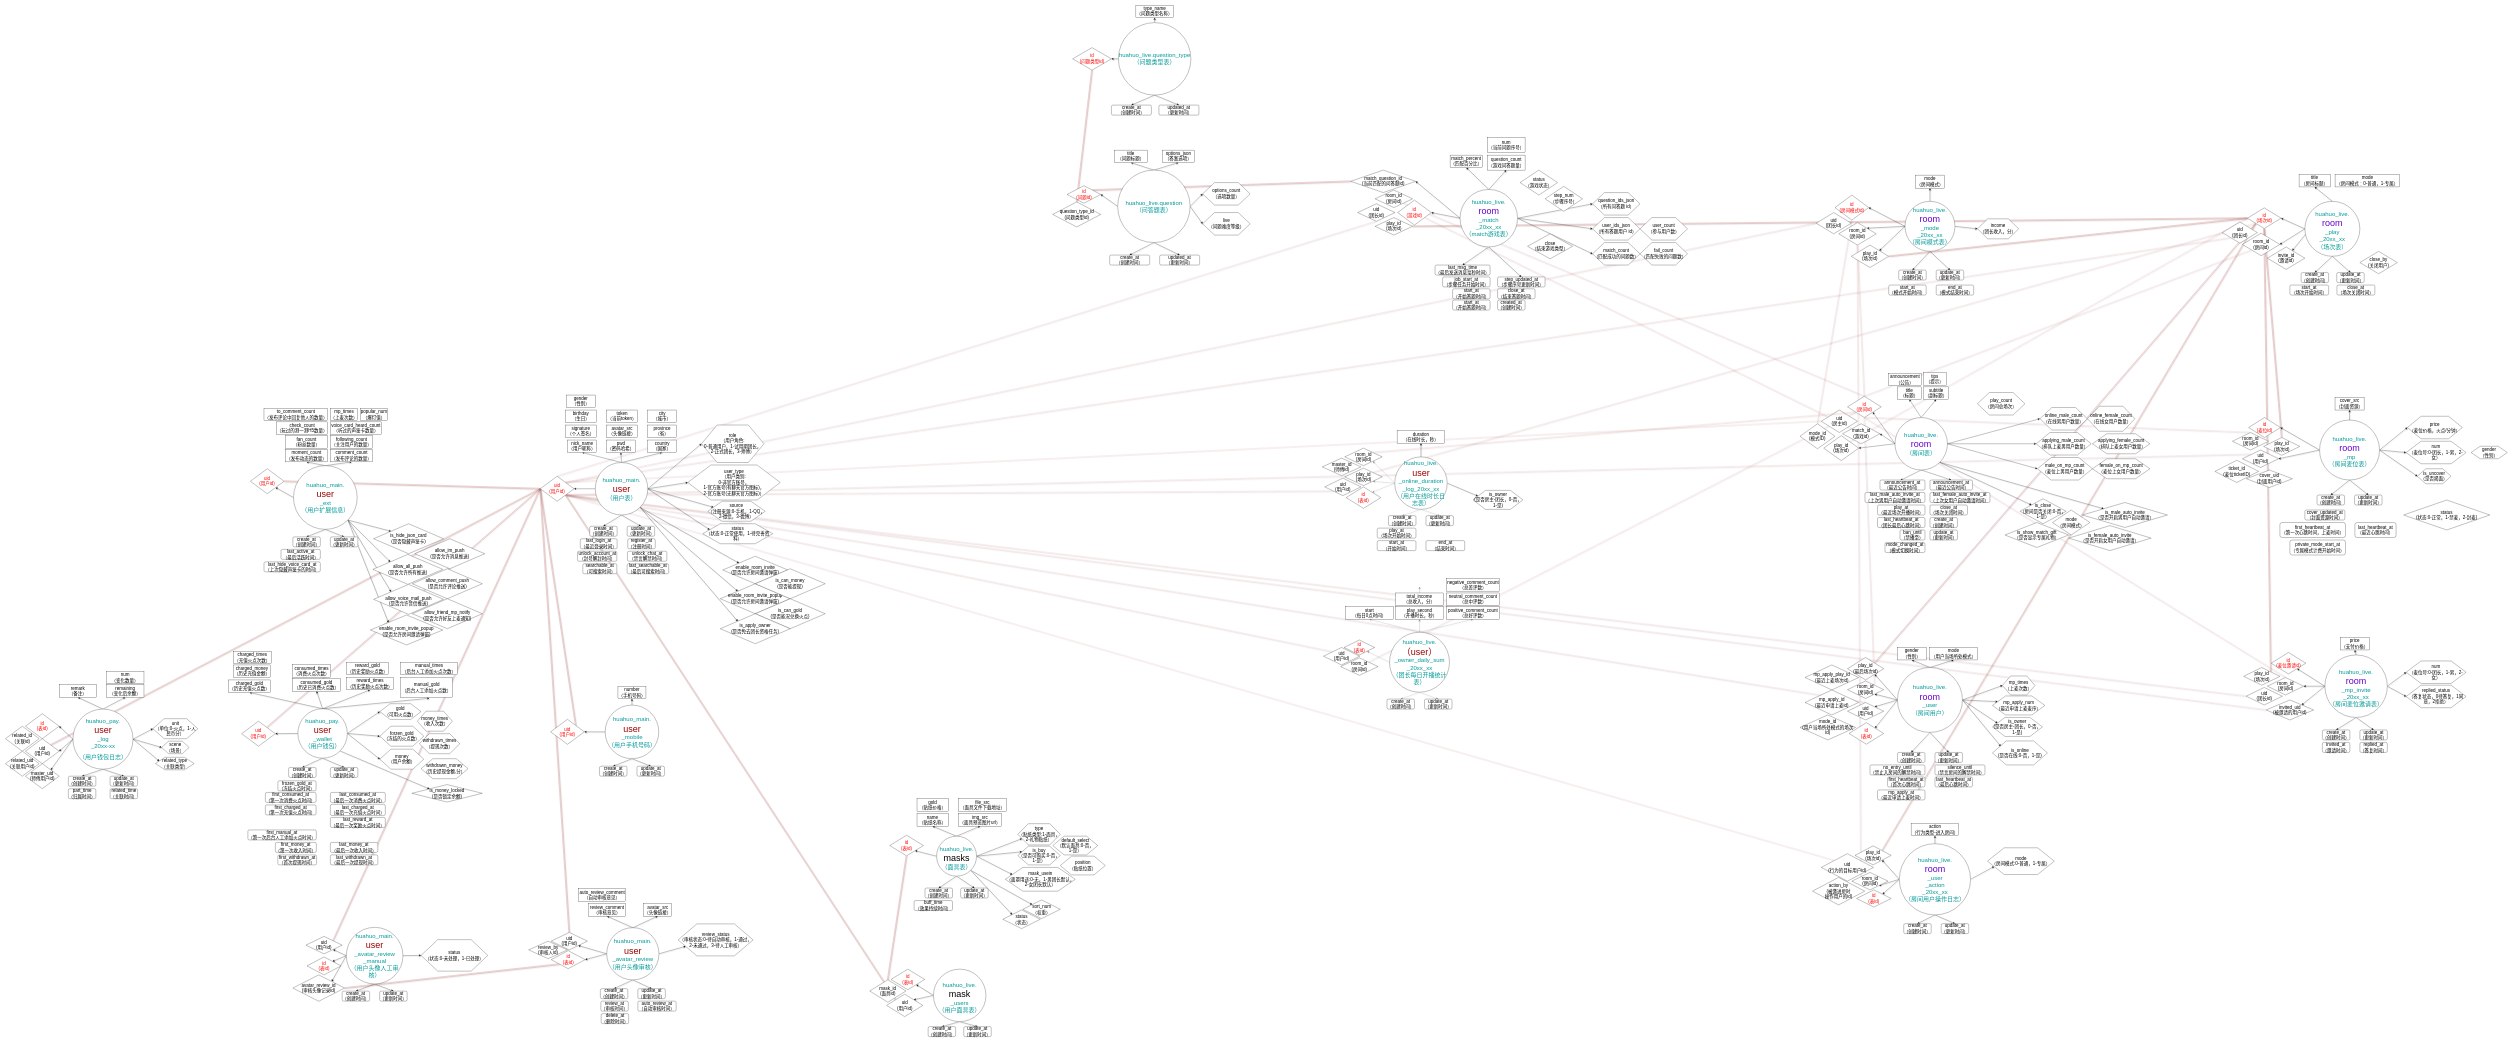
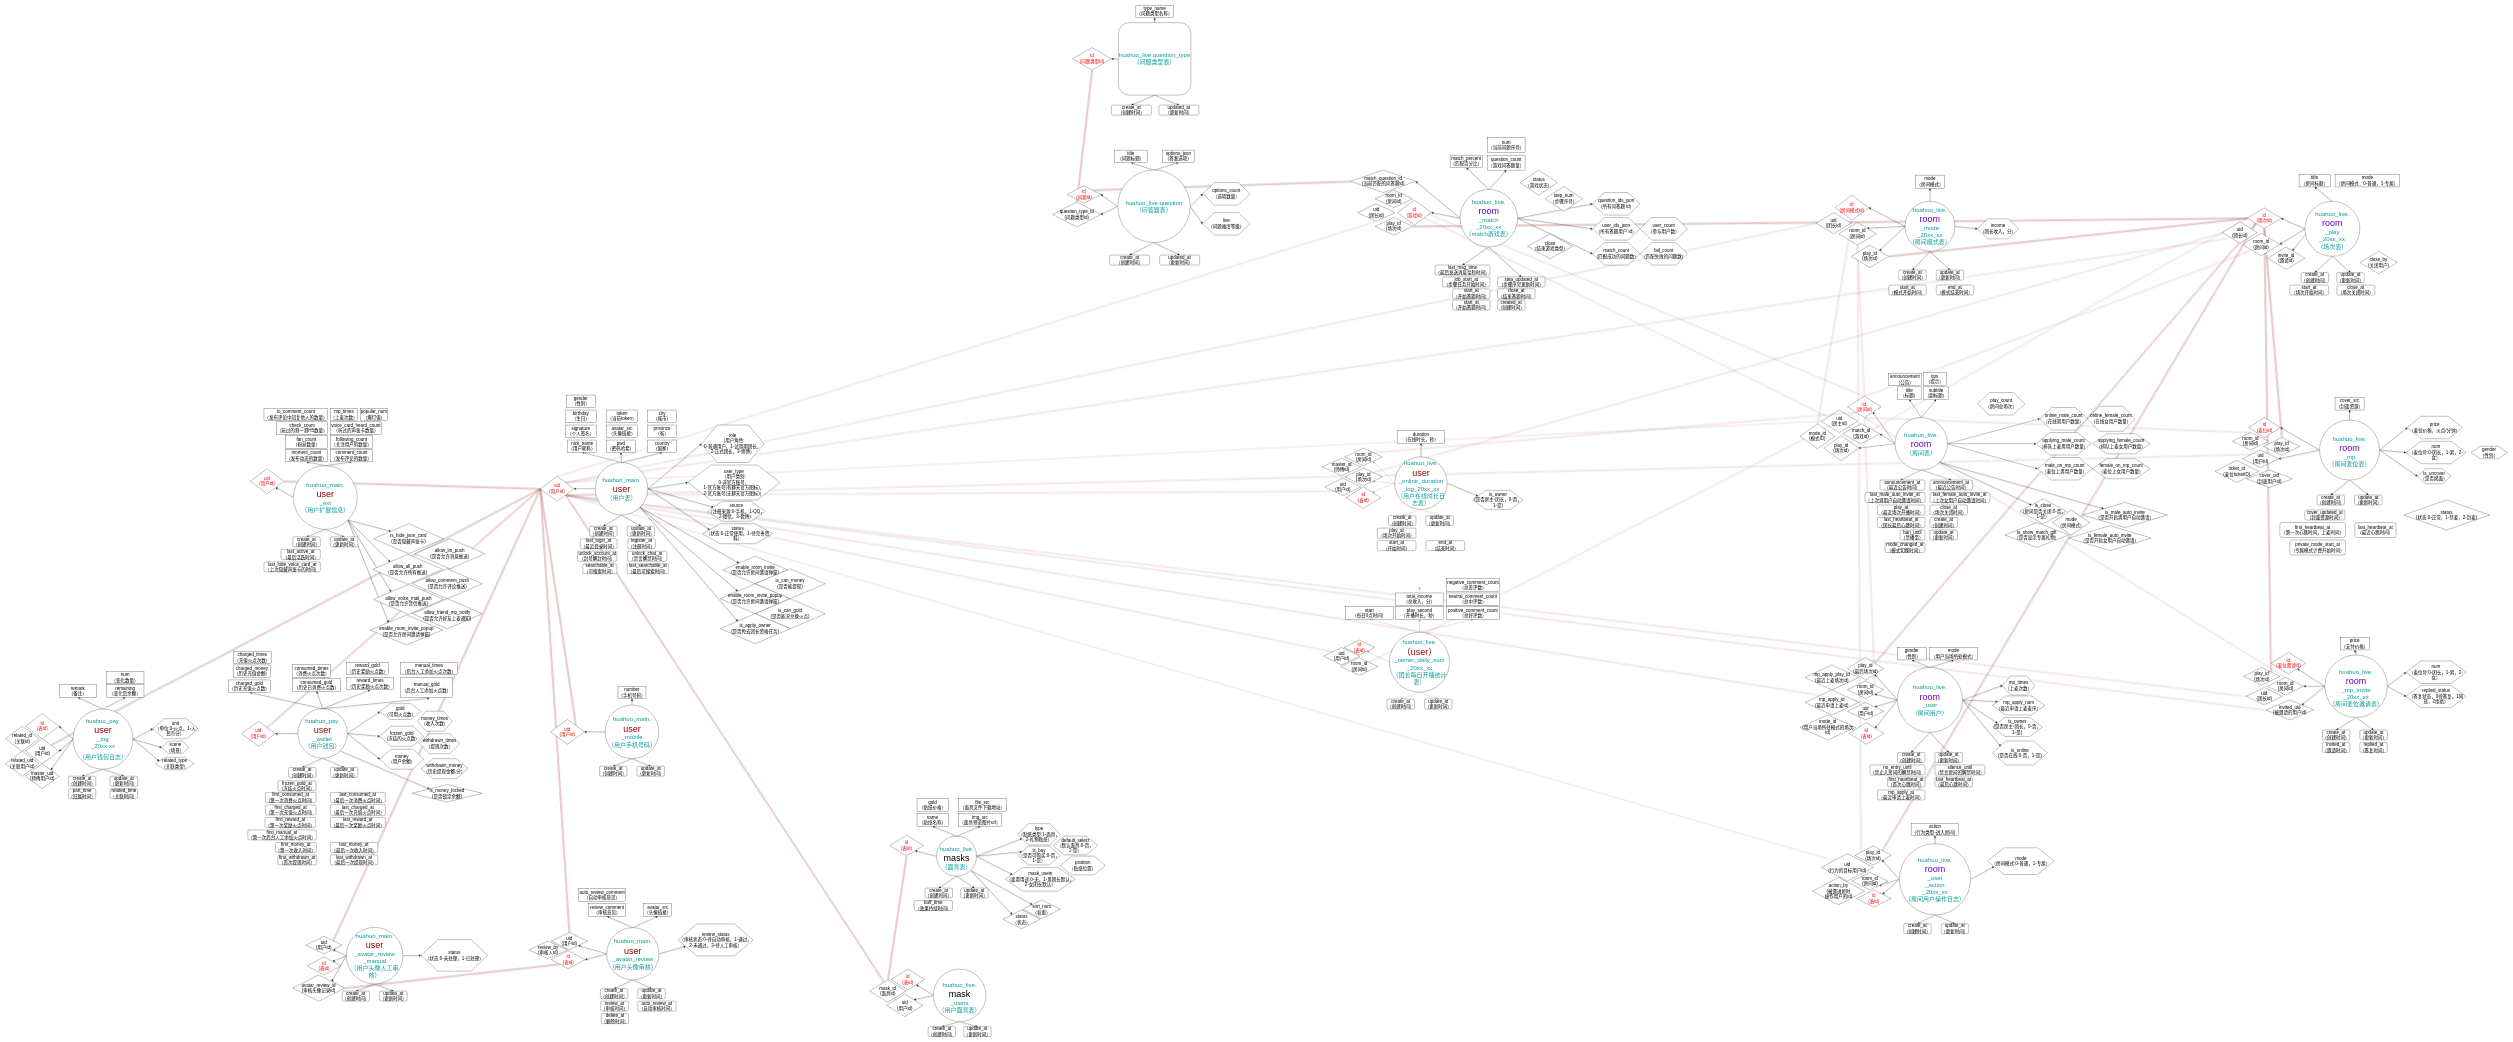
node "huahuo_live.question_type （问题类型表）": shape ellipse -> rounded rectangle
edge "huahuo_live.question （问答题表）" -> "question_type_id (问题类型id)": added
node "first_reward_at （第一次奖励火点时间）": added
